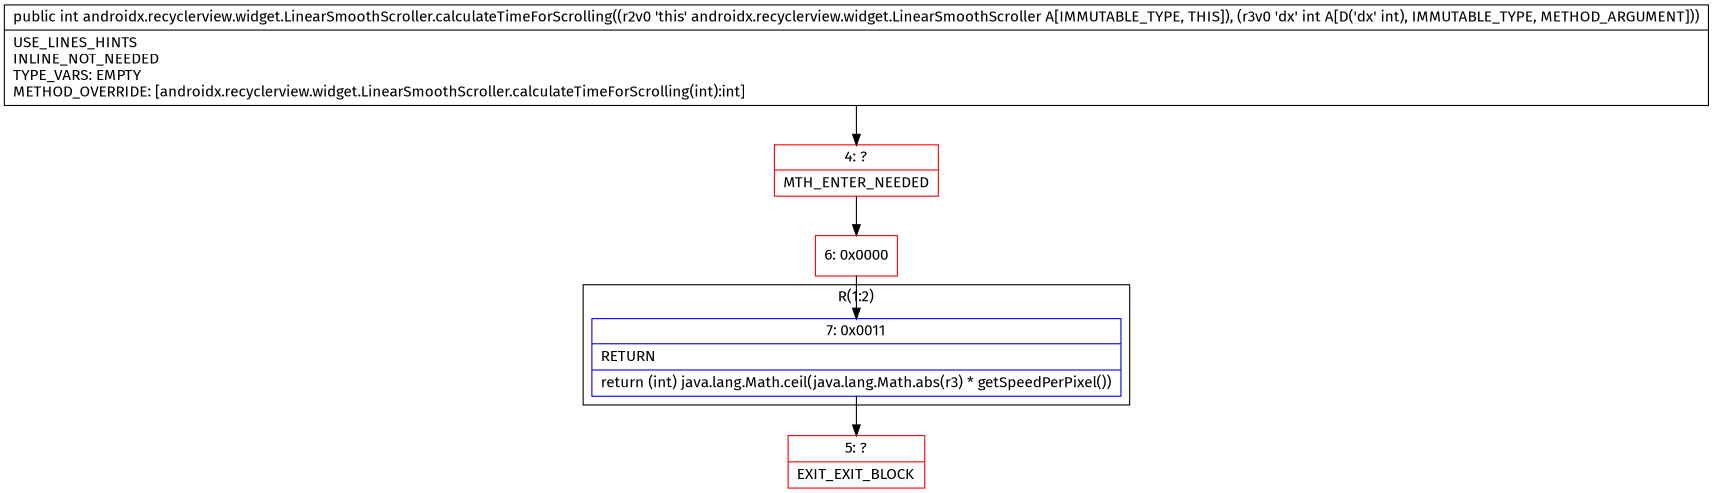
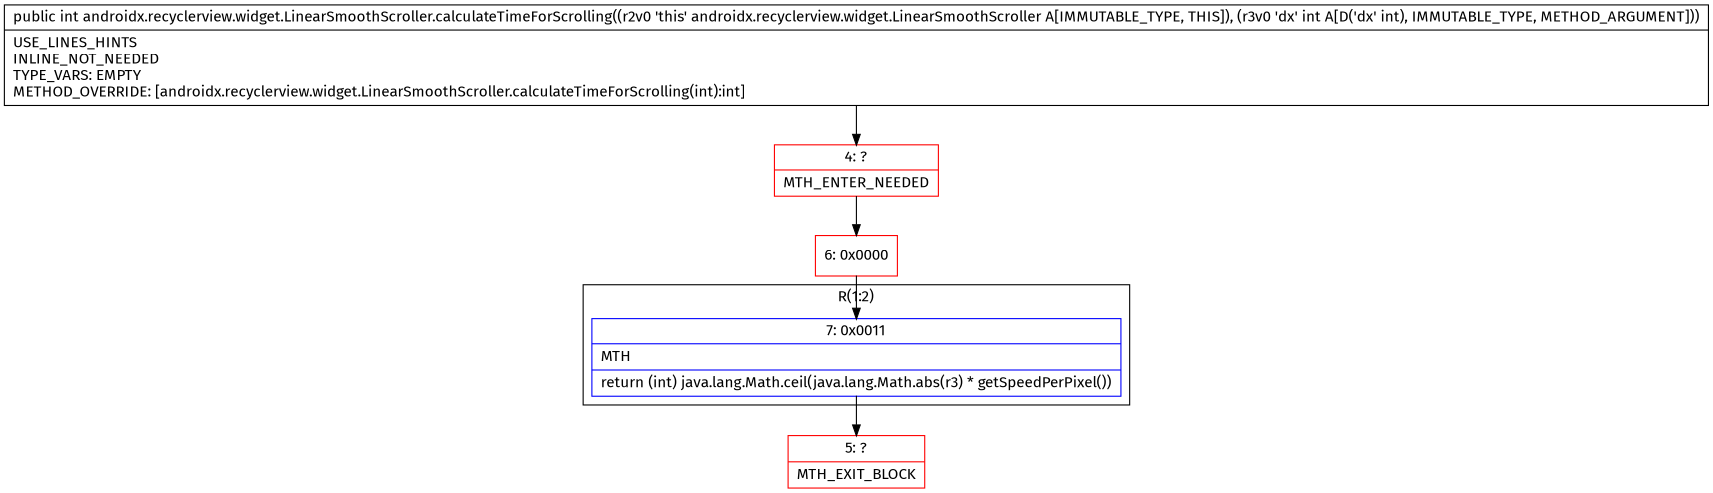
node "7: 0x0011": text "RETURN" -> "MTH"
node "5: ?": text "EXIT_EXIT_BLOCK" -> "MTH_EXIT_BLOCK"
